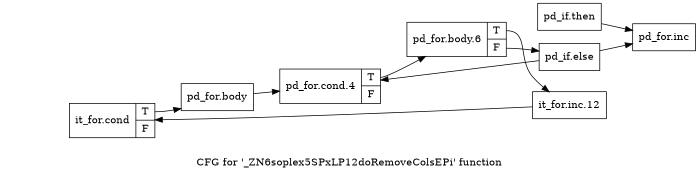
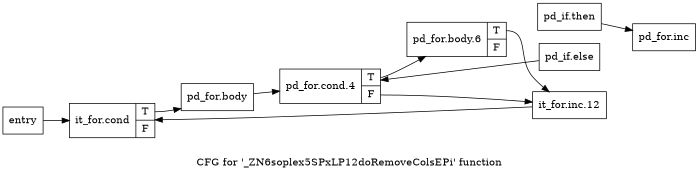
edge "pd_if.else" -> "pd_for.inc": removed
edge "pd_for.body.6" -> "pd_if.else": removed
edge "pd_for.cond.4" -> "it_for.inc.12": added
node "entry": added
